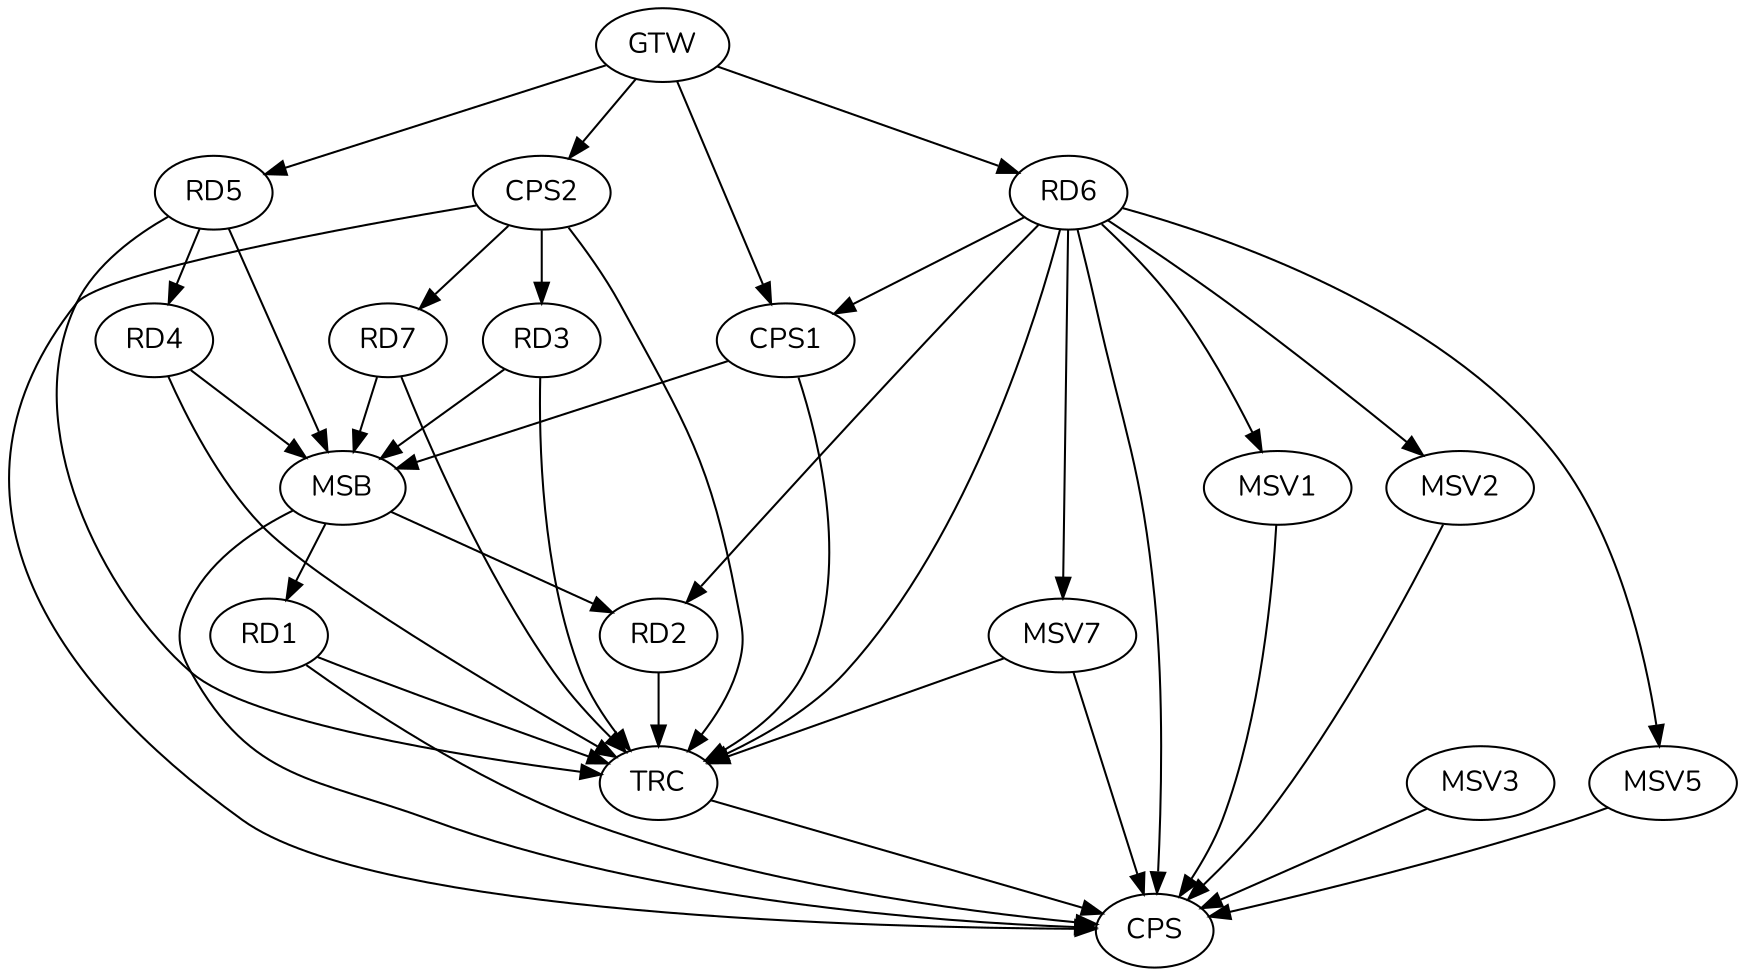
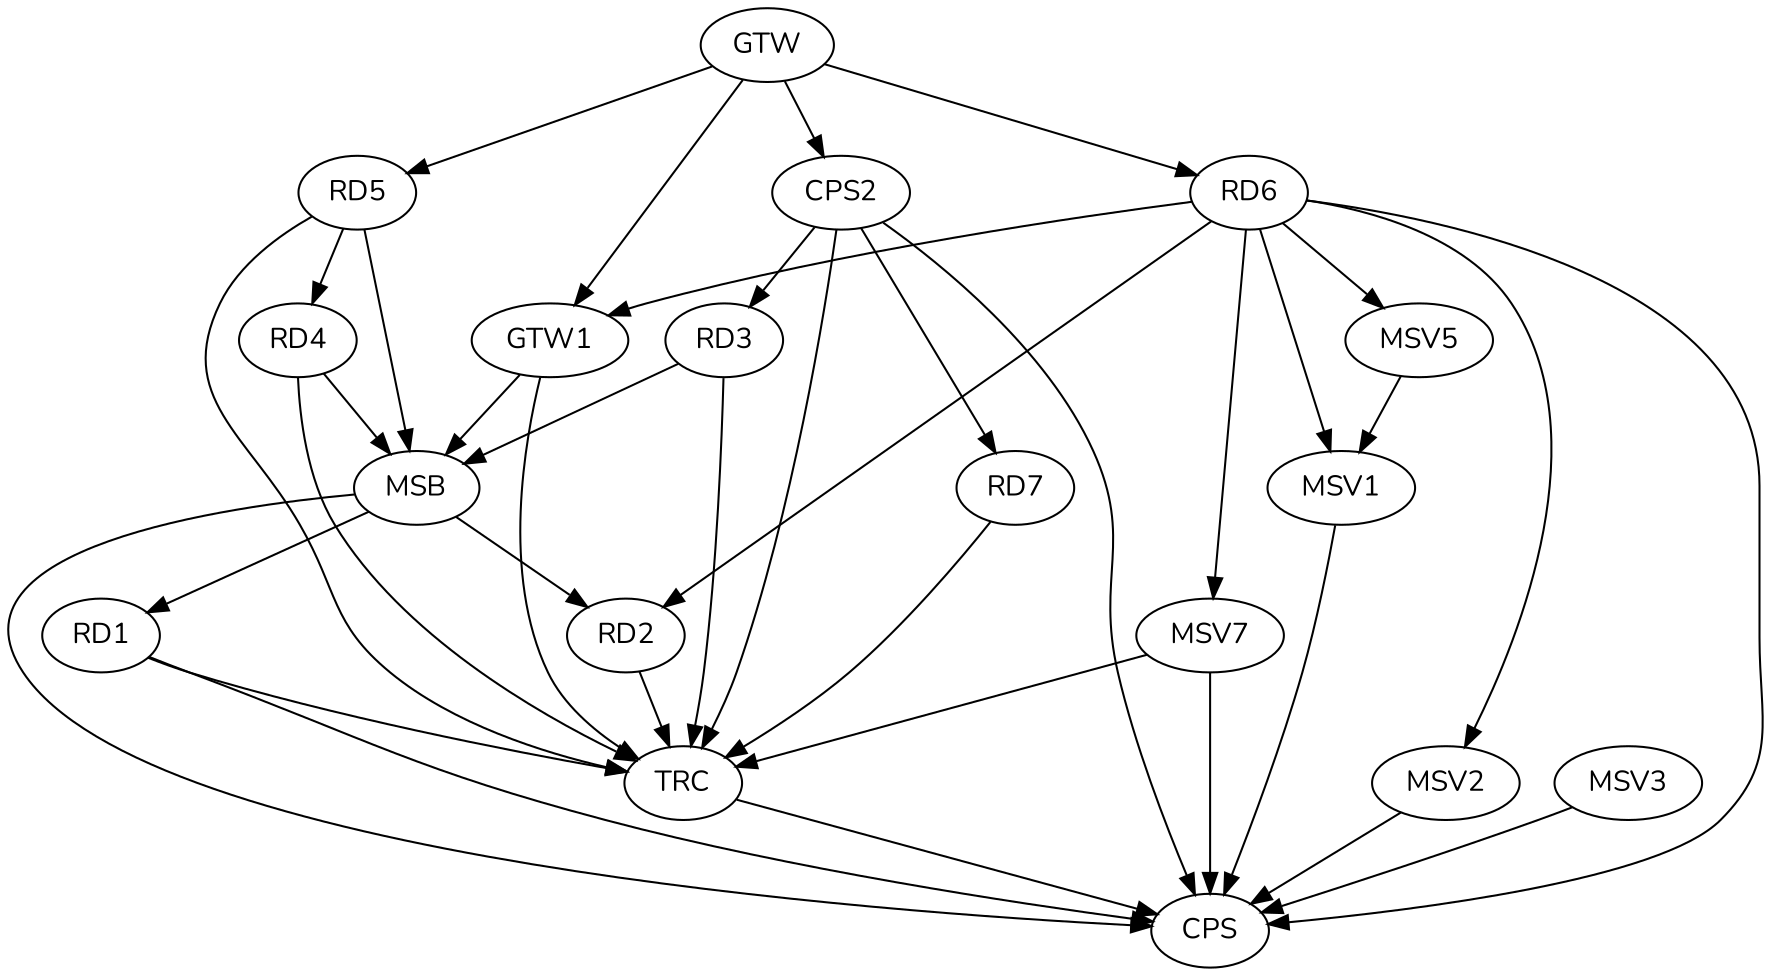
node "CPS1": label "CPS1" -> "GTW1"
edge "RD7" -> "MSB": removed
edge "RD6" -> "TRC": removed
edge "MSV5" -> "CPS": now "MSV5" -> "MSV1"
